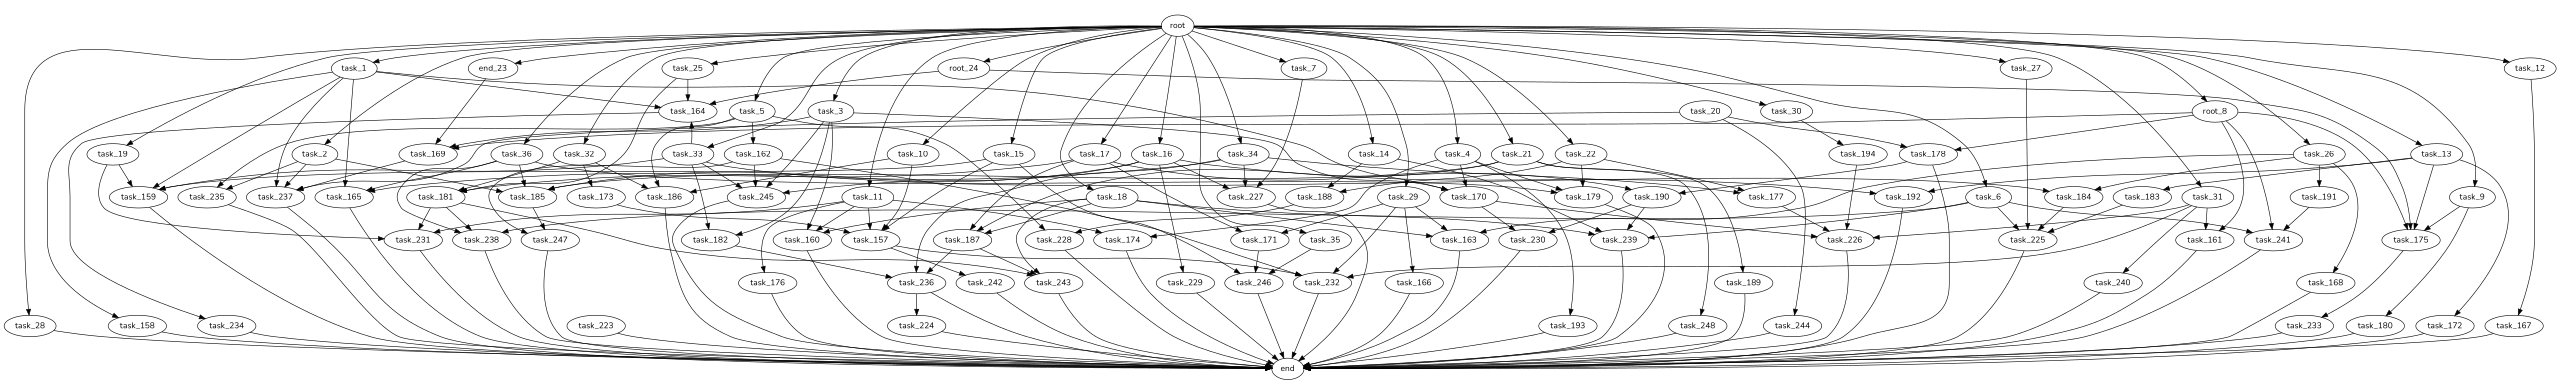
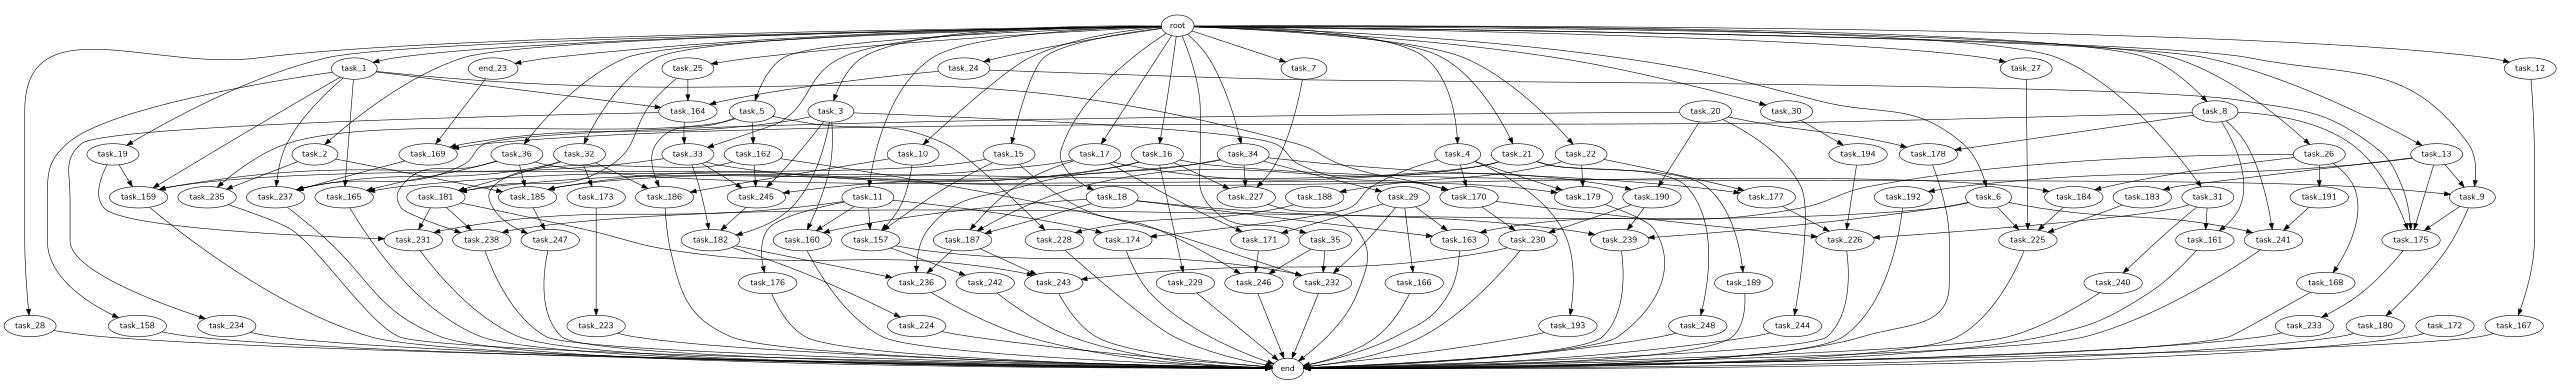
edge "root" -> "task_29": now "task_34" -> "task_29"
node "root_24": label "root_24" -> "task_24"
node "root_8": label "root_8" -> "task_8"
edge "task_33" -> "task_164": reversed
node "task_14": removed
edge "task_2" -> "task_237": now "task_32" -> "task_237"
edge "task_178" -> "task_190": now "task_20" -> "task_190"
edge "task_16" -> "task_192": now "task_16" -> "task_9"
edge "task_173" -> "task_157": now "task_173" -> "task_223"
edge "task_18" -> "task_243": now "task_230" -> "task_243"
edge "task_13" -> "task_172": now "task_13" -> "task_9"
edge "task_31" -> "task_232": now "task_35" -> "task_232"
edge "task_236" -> "task_224": now "task_182" -> "task_224"
edge "task_245" -> "end": now "task_245" -> "task_182"
